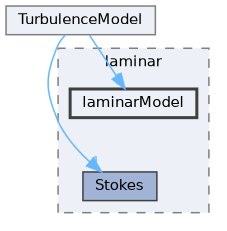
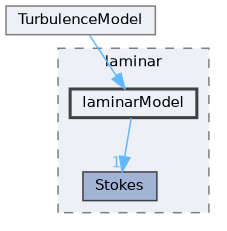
edge "TurbulenceModel" -> "Stokes": now "laminarModel" -> "Stokes"
